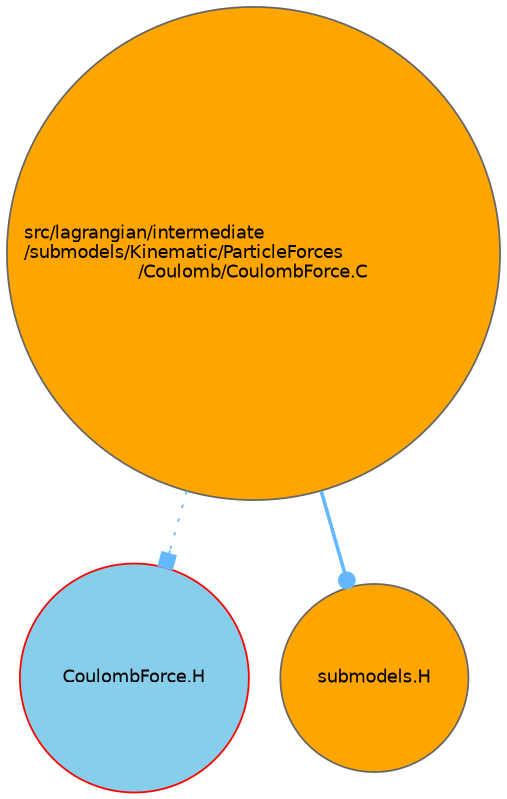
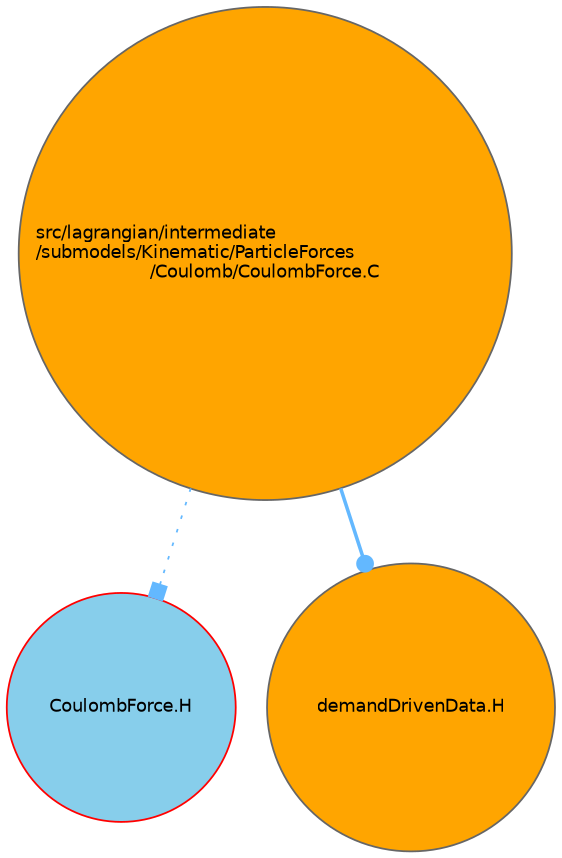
node "submodels.H": label "submodels.H" -> "demandDrivenData.H"
